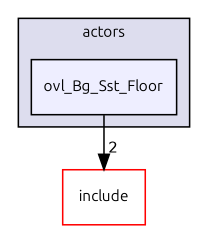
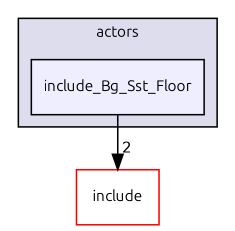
node "ovl_Bg_Sst_Floor": label "ovl_Bg_Sst_Floor" -> "include_Bg_Sst_Floor"
